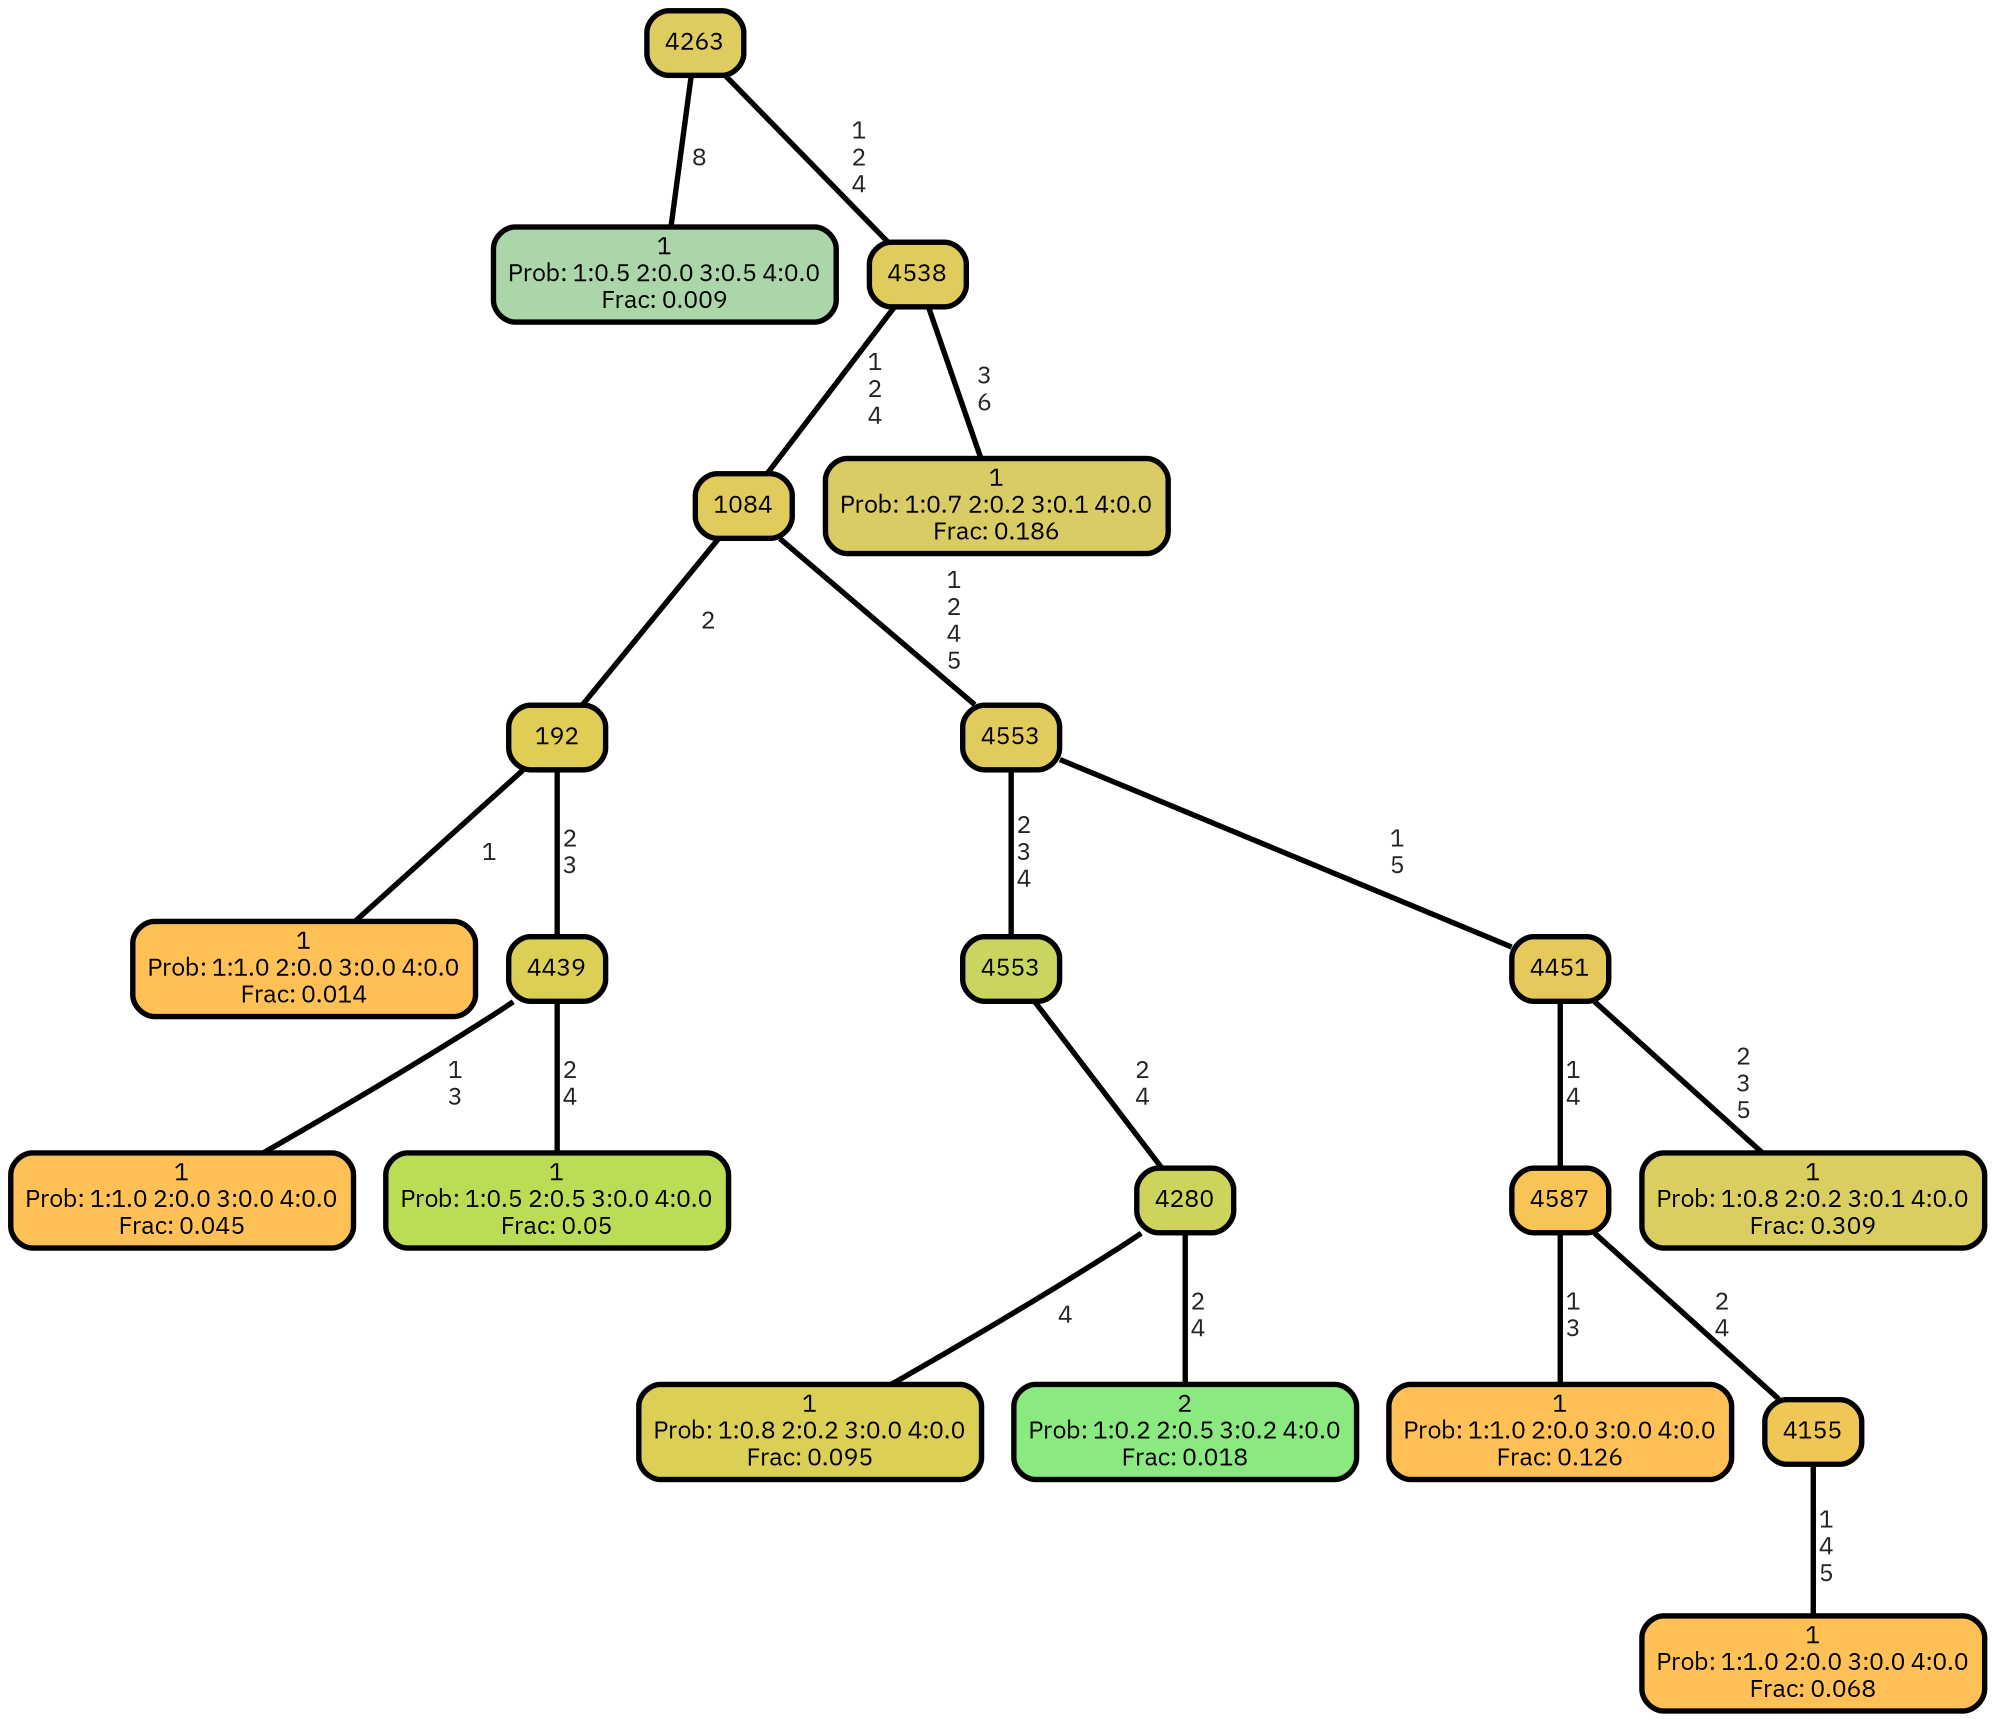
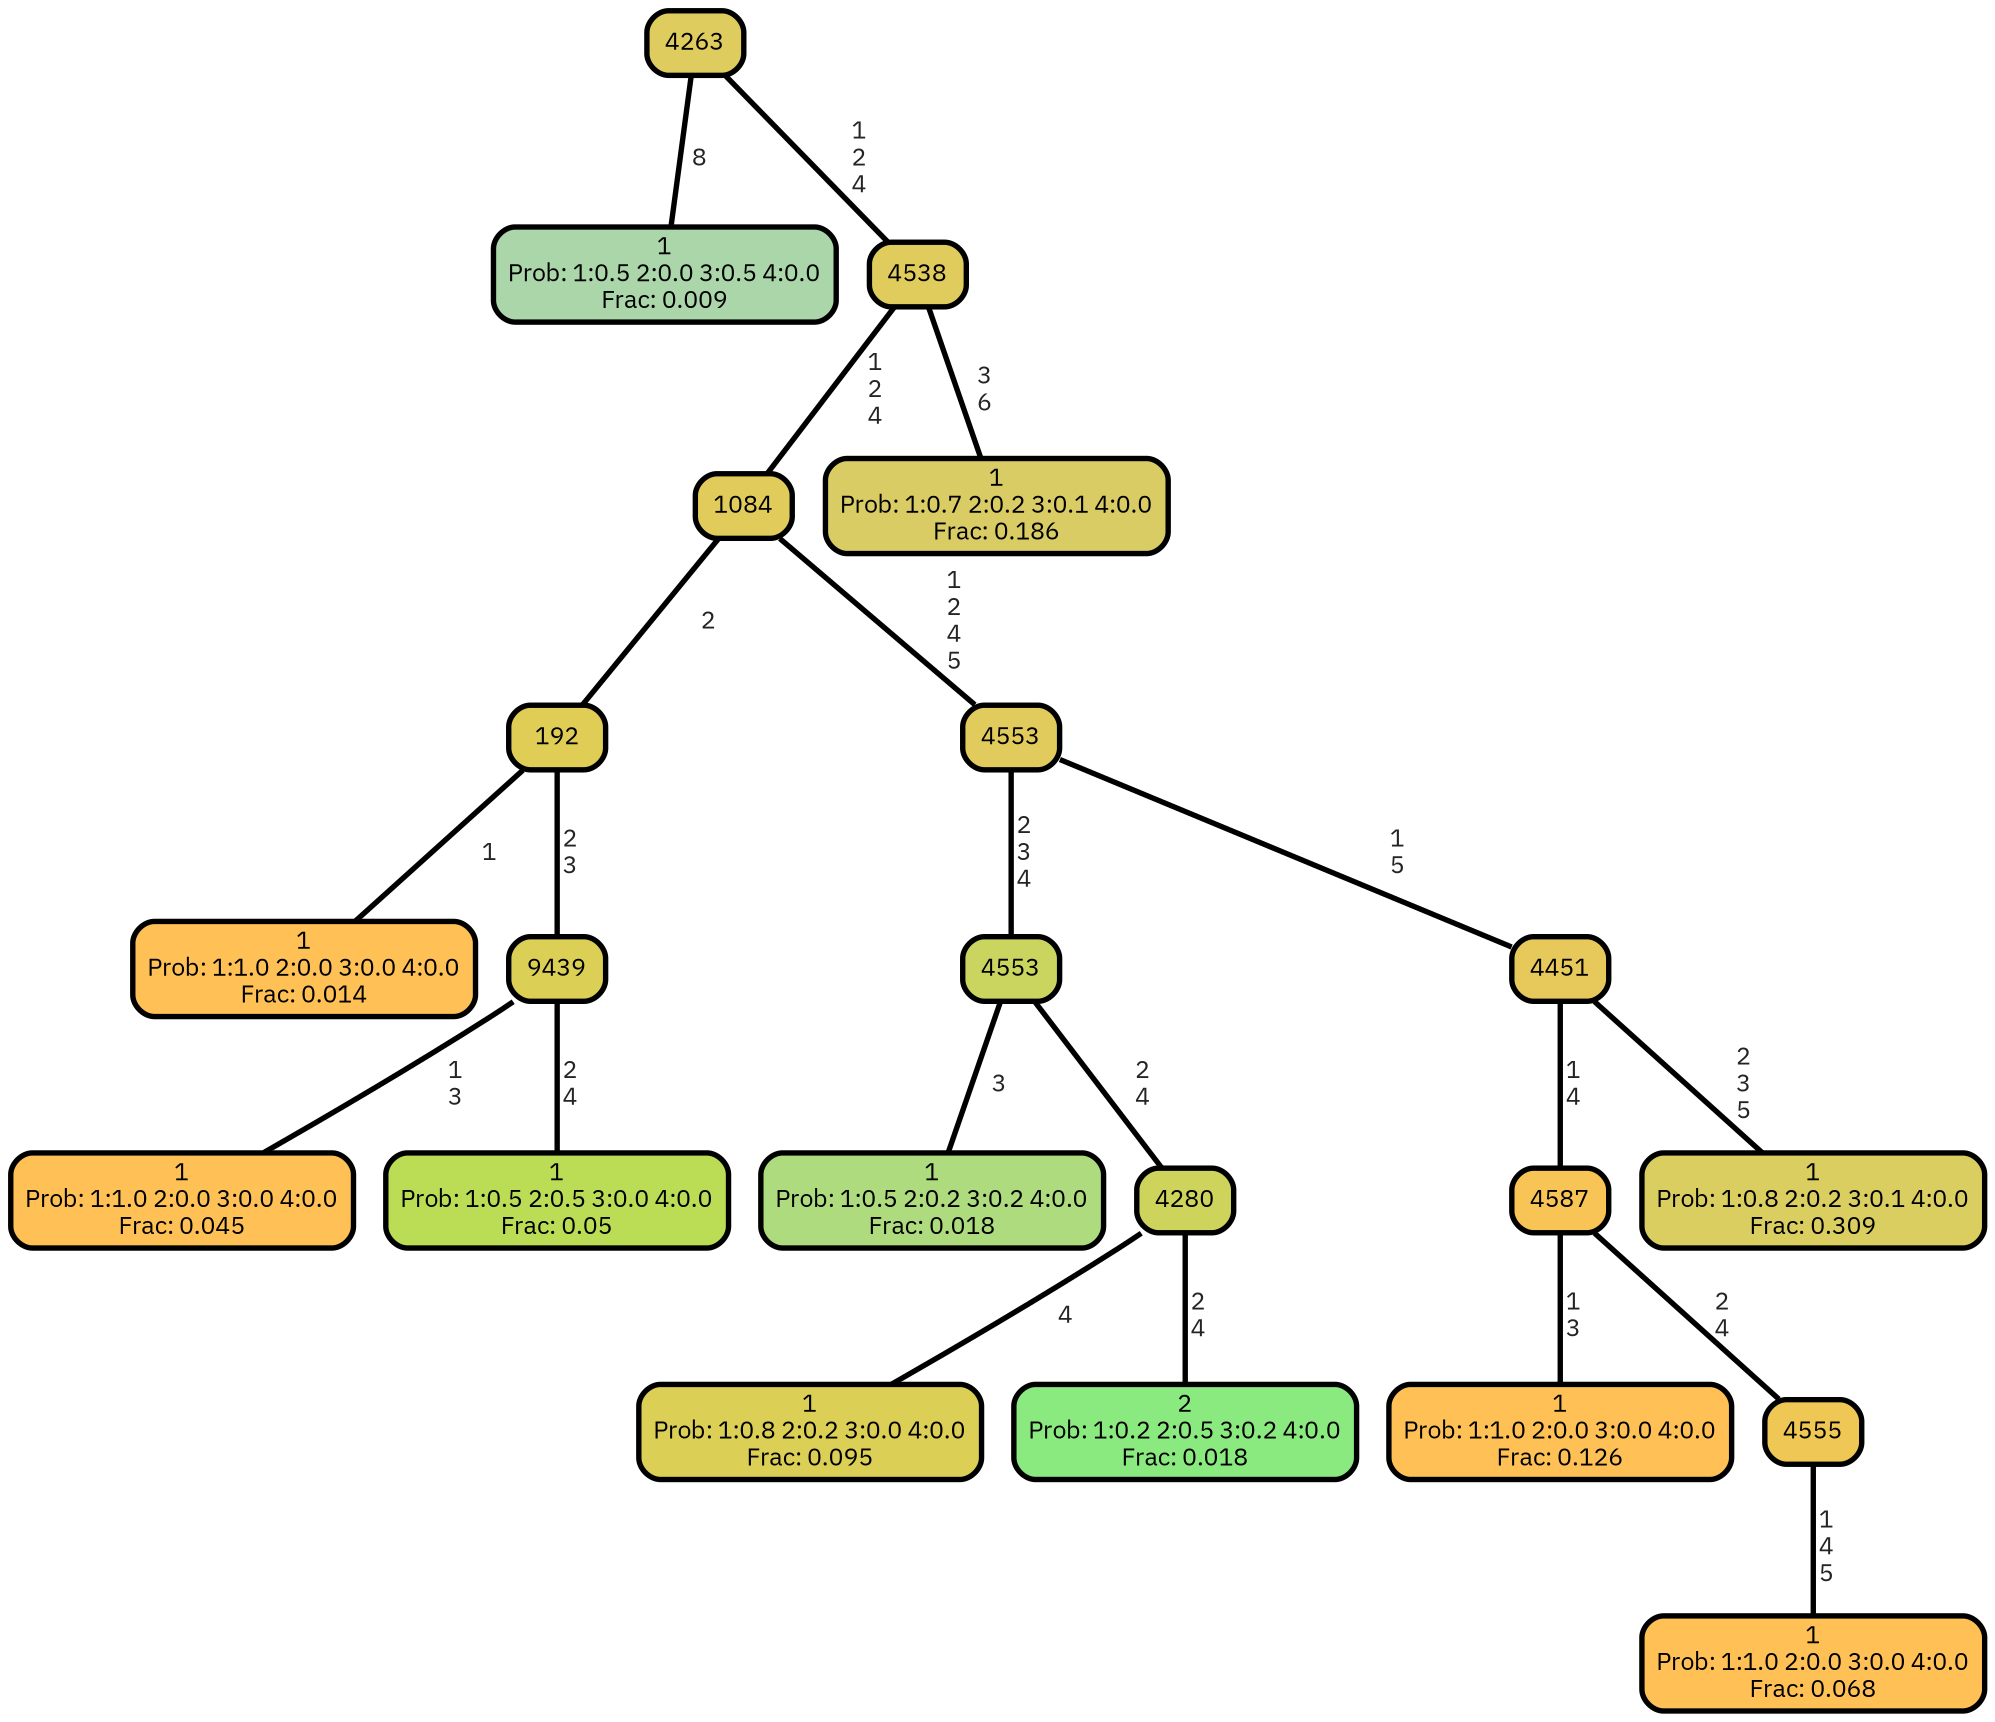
node "4439": label "4439" -> "9439"
node "1 Prob: 1:0.5 2:0.2 3:0.2 4:0.0 Frac: 0.018": added
node "4155": label "4155" -> "4555"
